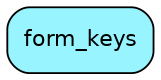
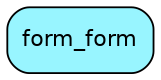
node "form_keys": label "form_keys" -> "form_form"
